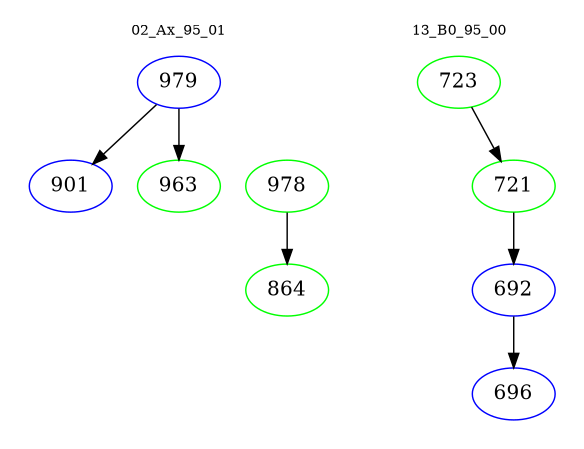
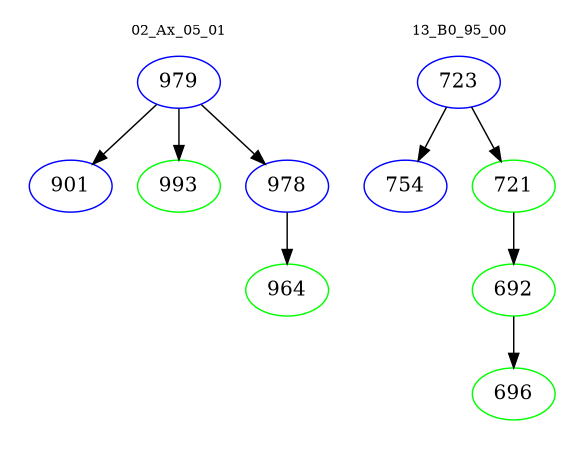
cluster "02_Ax_95_01": label "02_Ax_95_01" -> "02_Ax_05_01"
node "723": color green -> blue
edge "979" -> "978": added
node "963": label "963" -> "993"
node "978": color green -> blue
node "754": added
node "864": label "864" -> "964"
node "692": color blue -> green
node "696": color blue -> green
